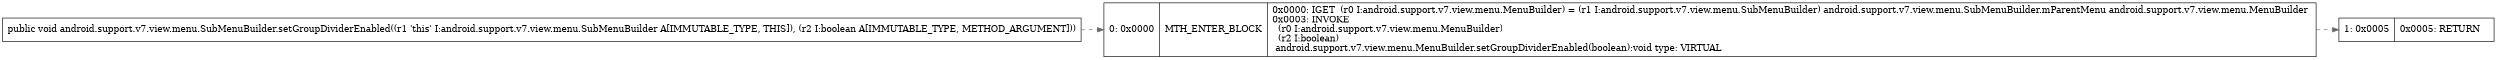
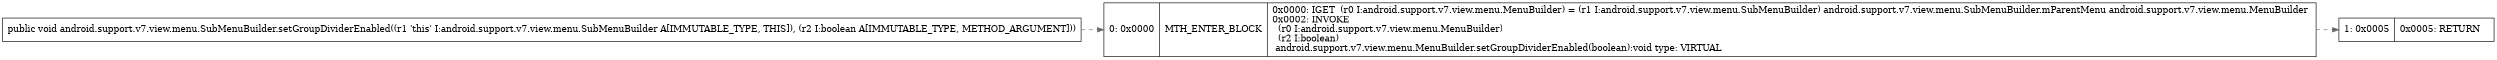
node "0: 0x0000": text "0x0003: INVOKE" -> "0x0002: INVOKE"
